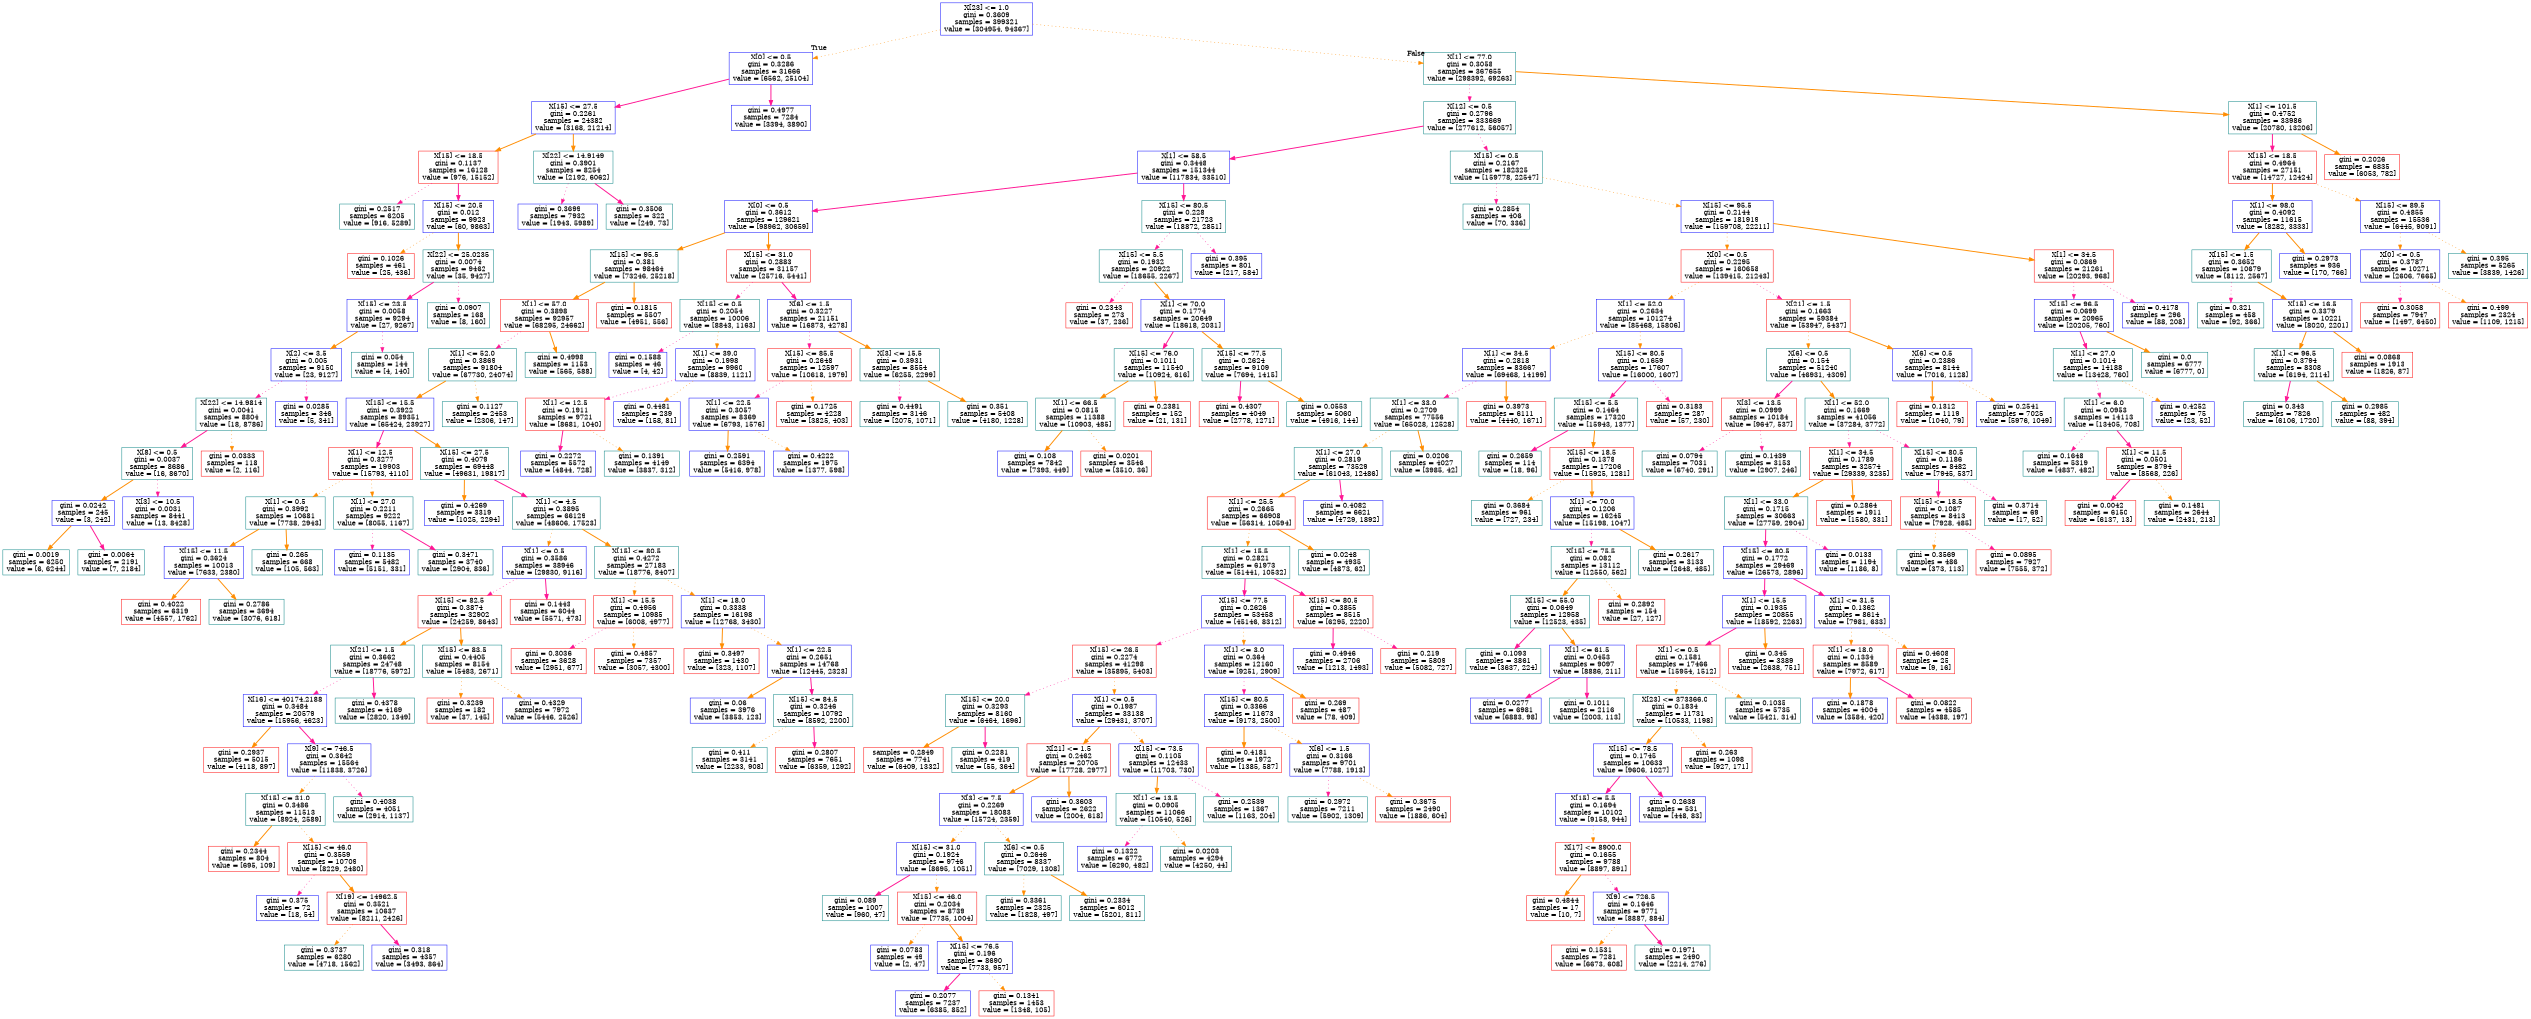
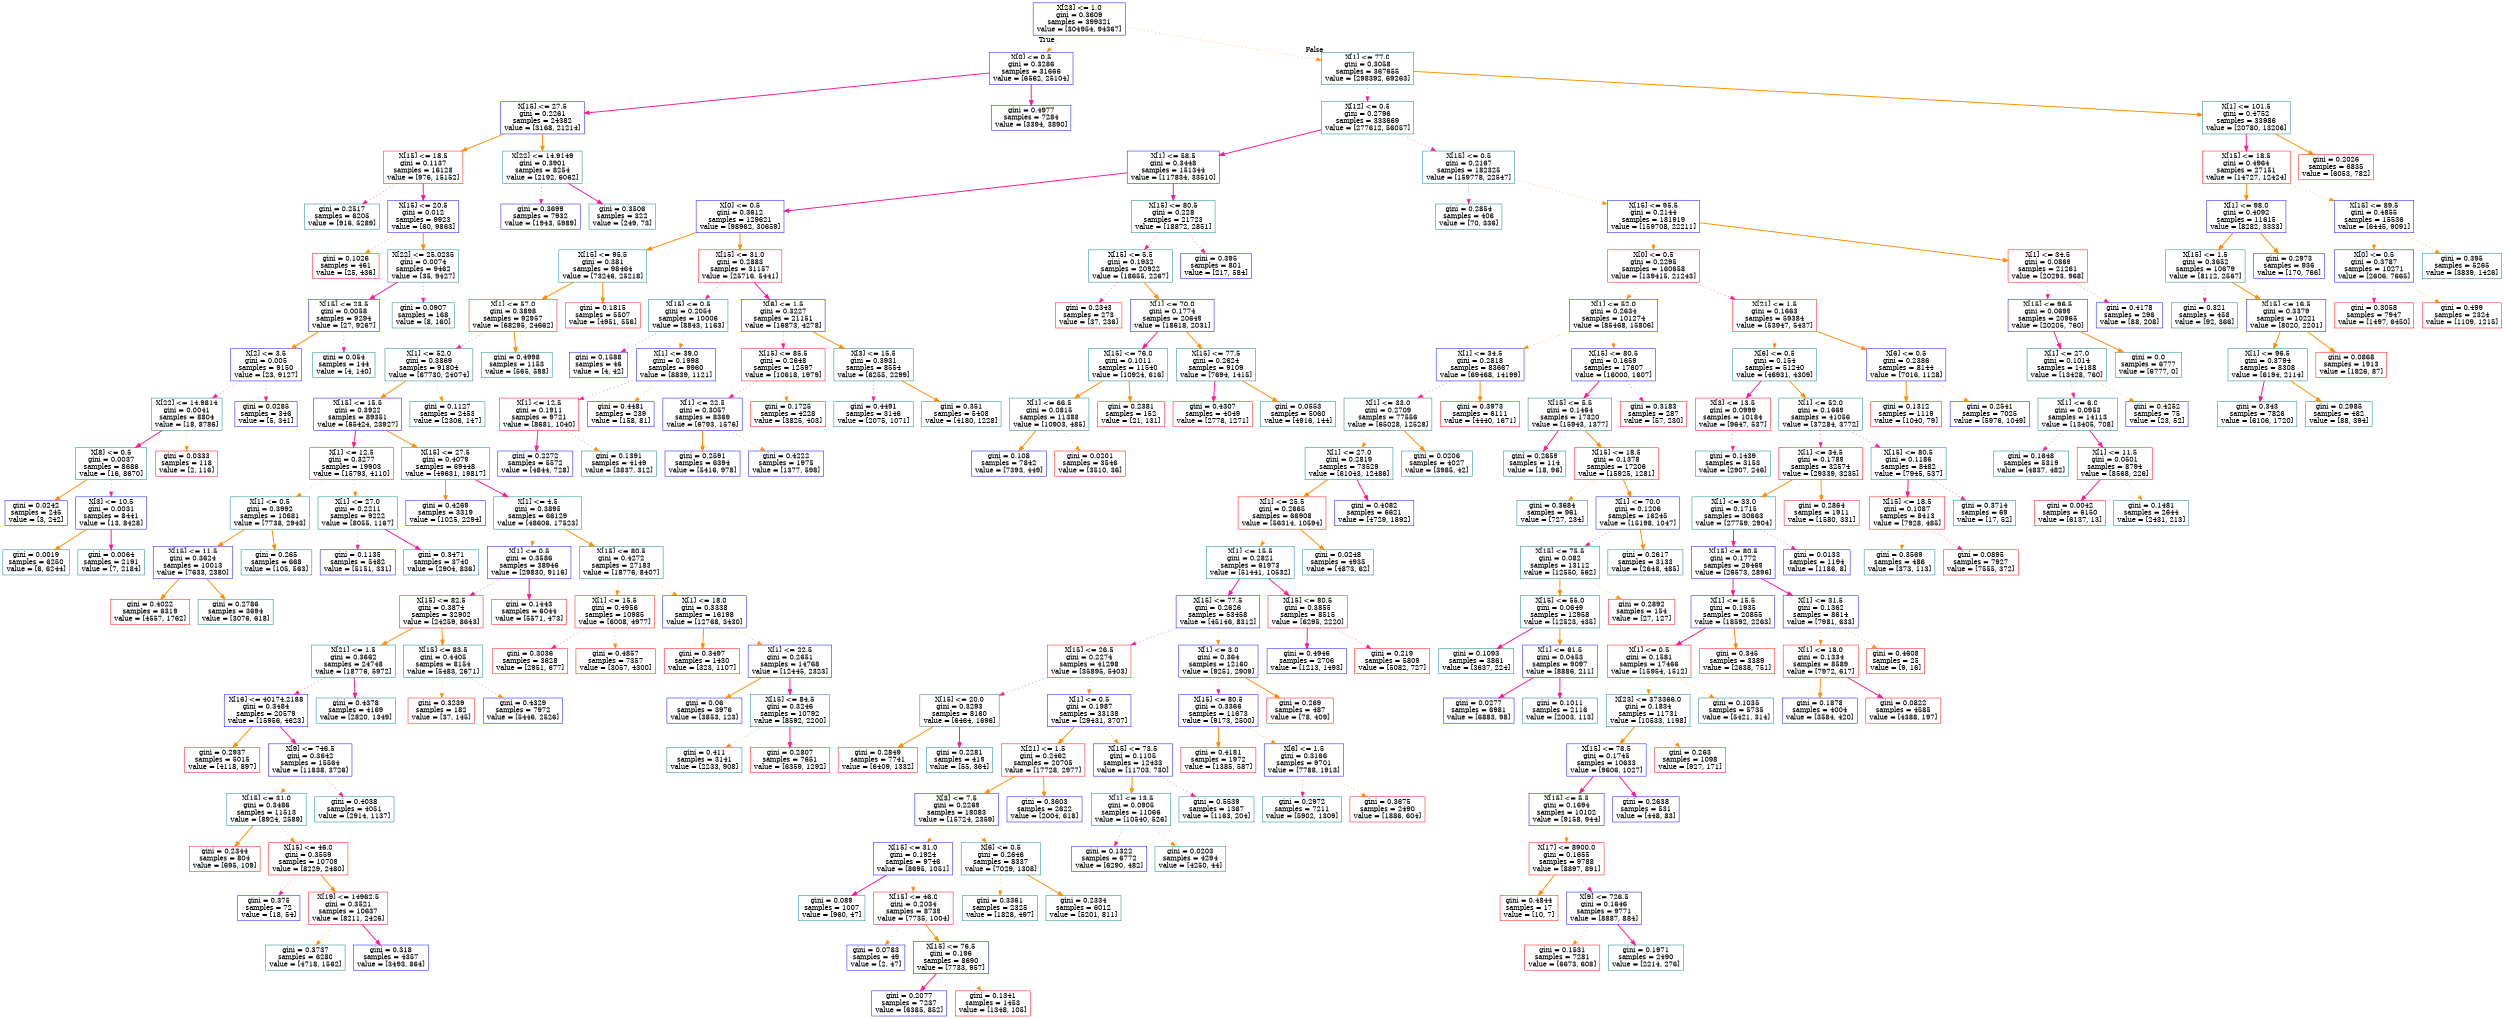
node "gini = 0.0794 samples = 7031 value = [6740, 291]": removed
edge "gini = 0.0242 samples = 245 value = [3, 242]" -> "gini = 0.0019 samples = 6250 value = [6, 6244]": now "X[3] <= 10.5 gini = 0.0031 samples = 8441 value = [13, 8428]" -> "gini = 0.0019 samples = 6250 value = [6, 6244]"
edge "gini = 0.0242 samples = 245 value = [3, 242]" -> "gini = 0.0064 samples = 2191 value = [7, 2184]": now "X[3] <= 10.5 gini = 0.0031 samples = 8441 value = [13, 8428]" -> "gini = 0.0064 samples = 2191 value = [7, 2184]"
node "samples = 0.2849 samples = 7741 value = [6409, 1332]": label "samples = 0.2849 samples = 7741 value = [6409, 1332]" -> "gini = 0.2849 samples = 7741 value = [6409, 1332]"
node "gini = 0.2539 samples = 1367 value = [1163, 204]": label "gini = 0.2539 samples = 1367 value = [1163, 204]" -> "gini = 0.5539 samples = 1367 value = [1163, 204]"
